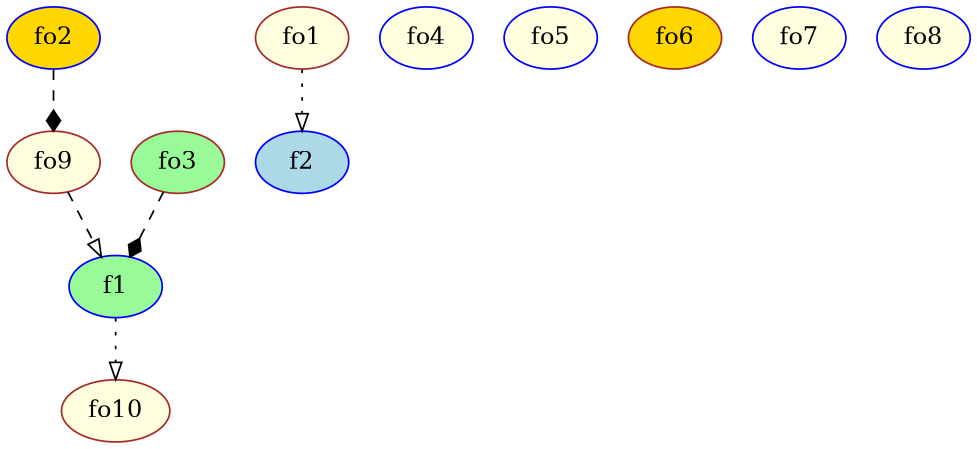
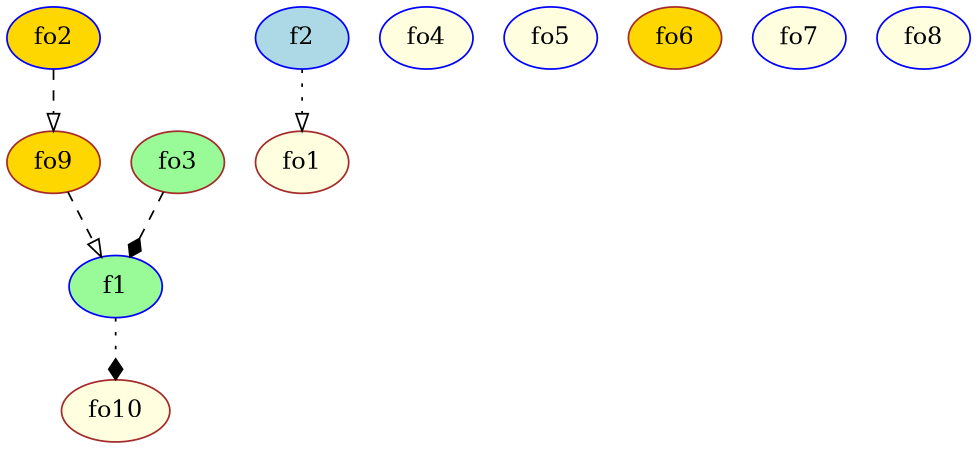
edge "fo2" -> "fo9": arrowhead diamond -> onormal
edge "fo1" -> "f2": reversed
node "fo9": fillcolor lightyellow -> gold
edge "f1" -> "fo10": arrowhead onormal -> diamond
